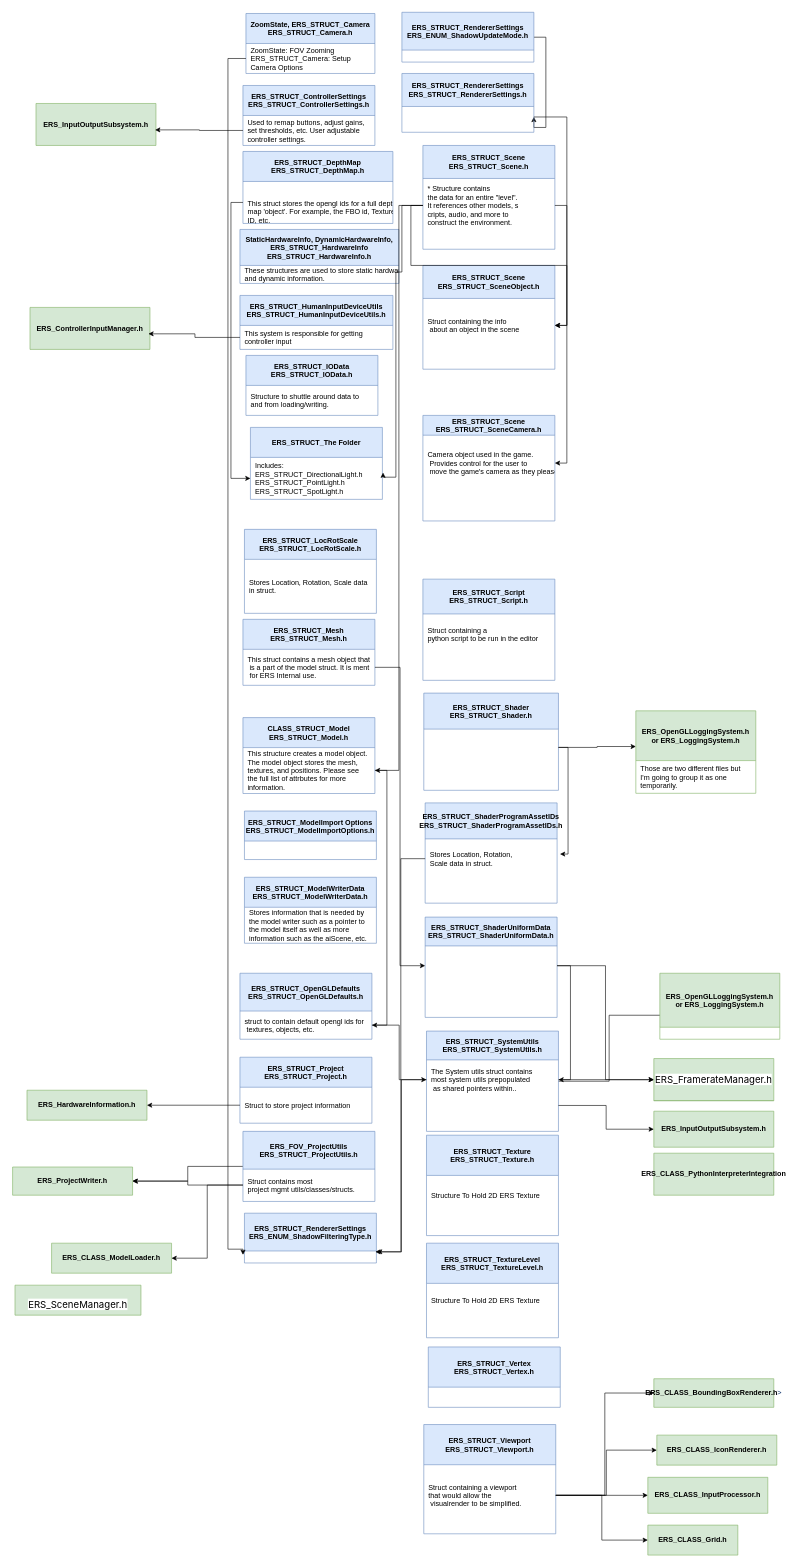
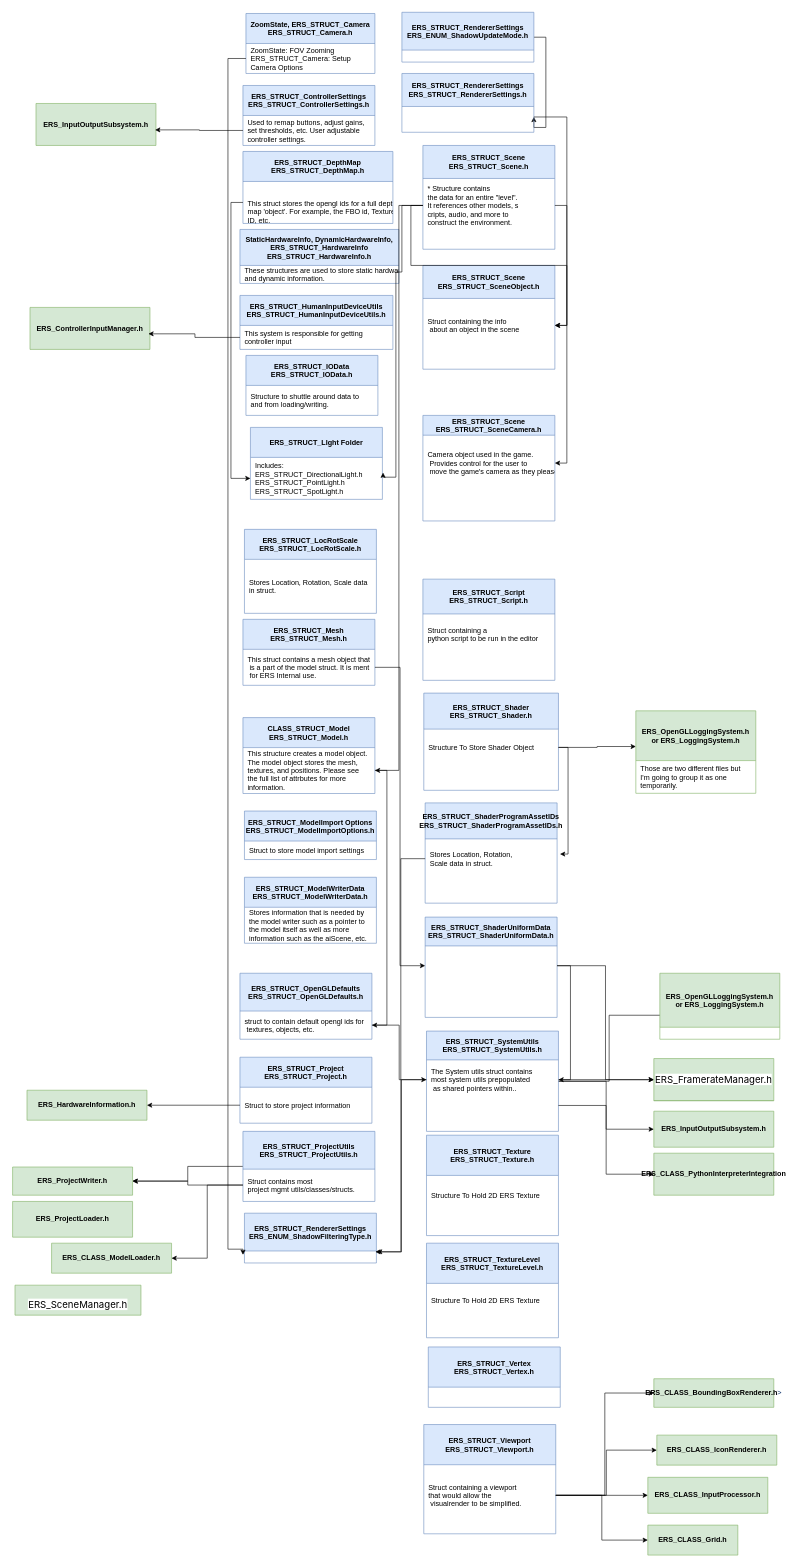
node "ERS_STRUCT_The Folder": label "ERS_STRUCT_The Folder" -> "ERS_STRUCT_LIght Folder"
node "Structure To Store Shader Object": added
node "Struct to store model import settings": added
node "ERS_FOV_ProjectUtils ERS_STRUCT_ProjectUtils.h": label "ERS_FOV_ProjectUtils ERS_STRUCT_ProjectUtils.h" -> "ERS_STRUCT_ProjectUtils ERS_STRUCT_ProjectUtils.h"
edge "ERS_STRUCT_SystemUtils ERS_STRUCT_SystemUtils.h" -> "ERS_CLASS_PythonInterpreterIntegration": added
node "ERS_ProjectLoader.h": added
